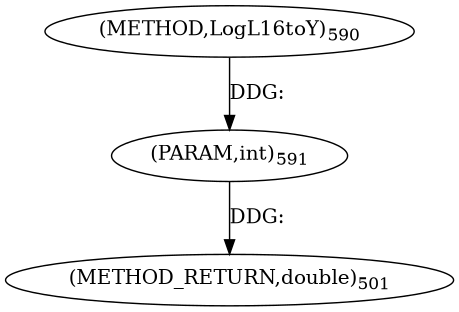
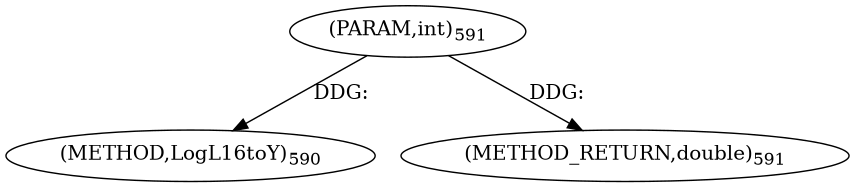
edge "(METHOD,LogL16toY)" -> "(PARAM,int)": reversed
node "(METHOD_RETURN,double)": text "501" -> "591"
